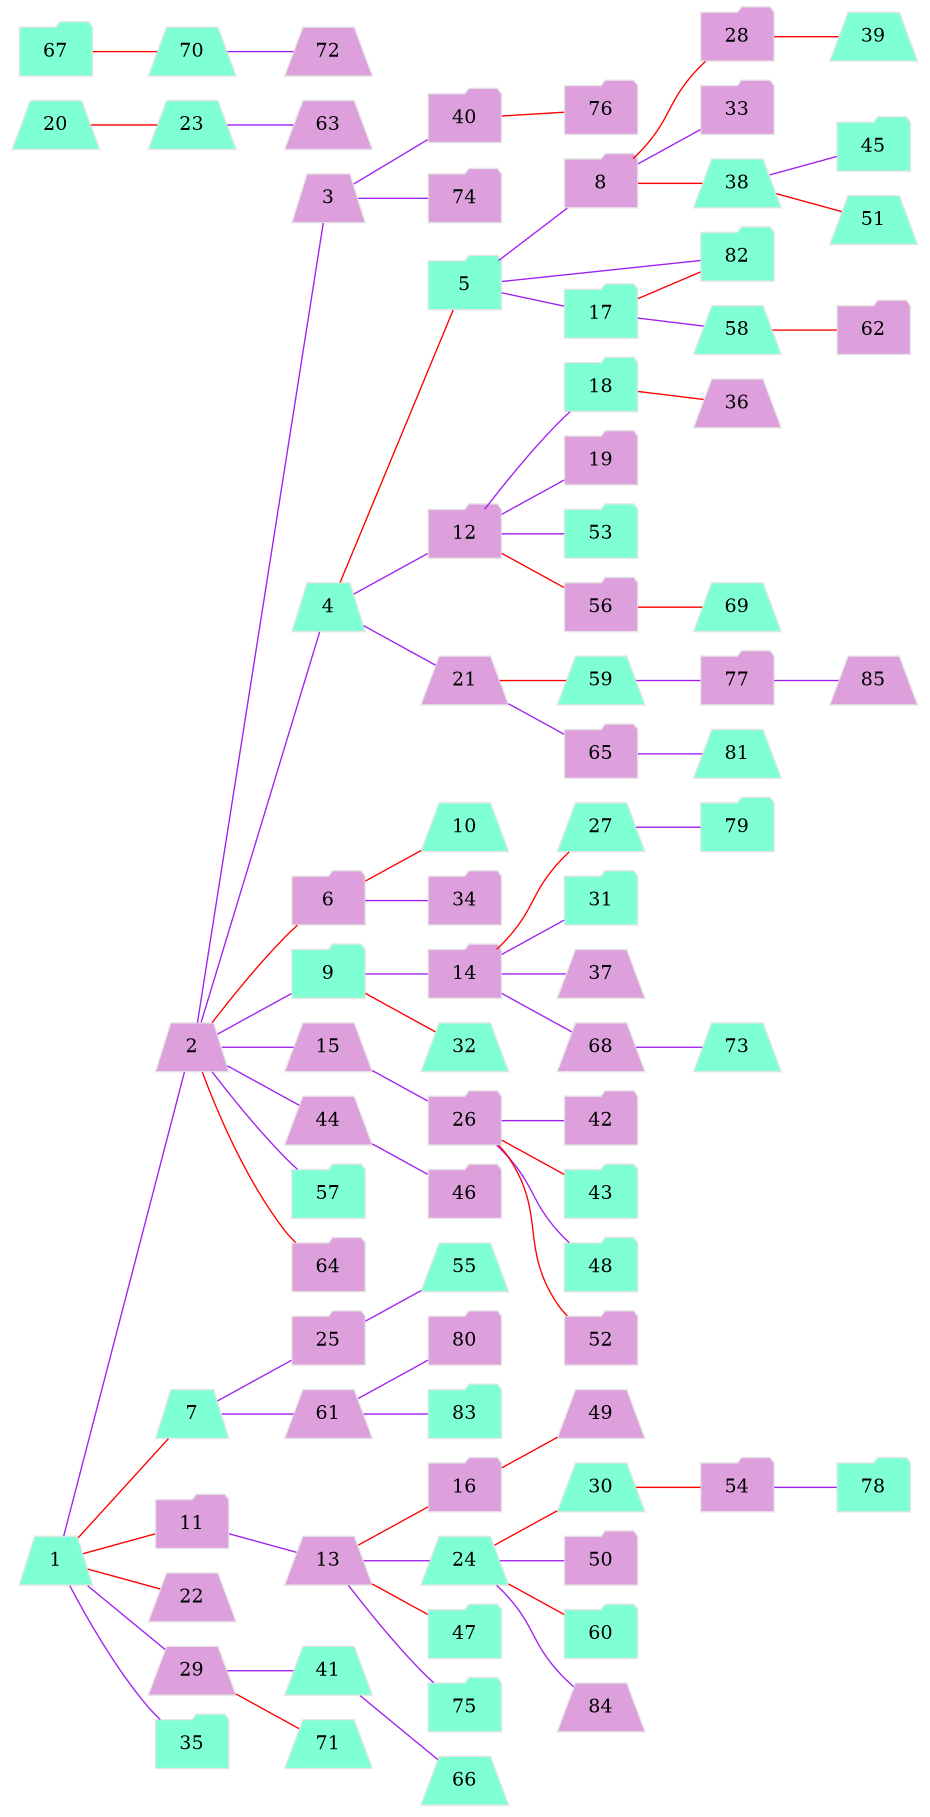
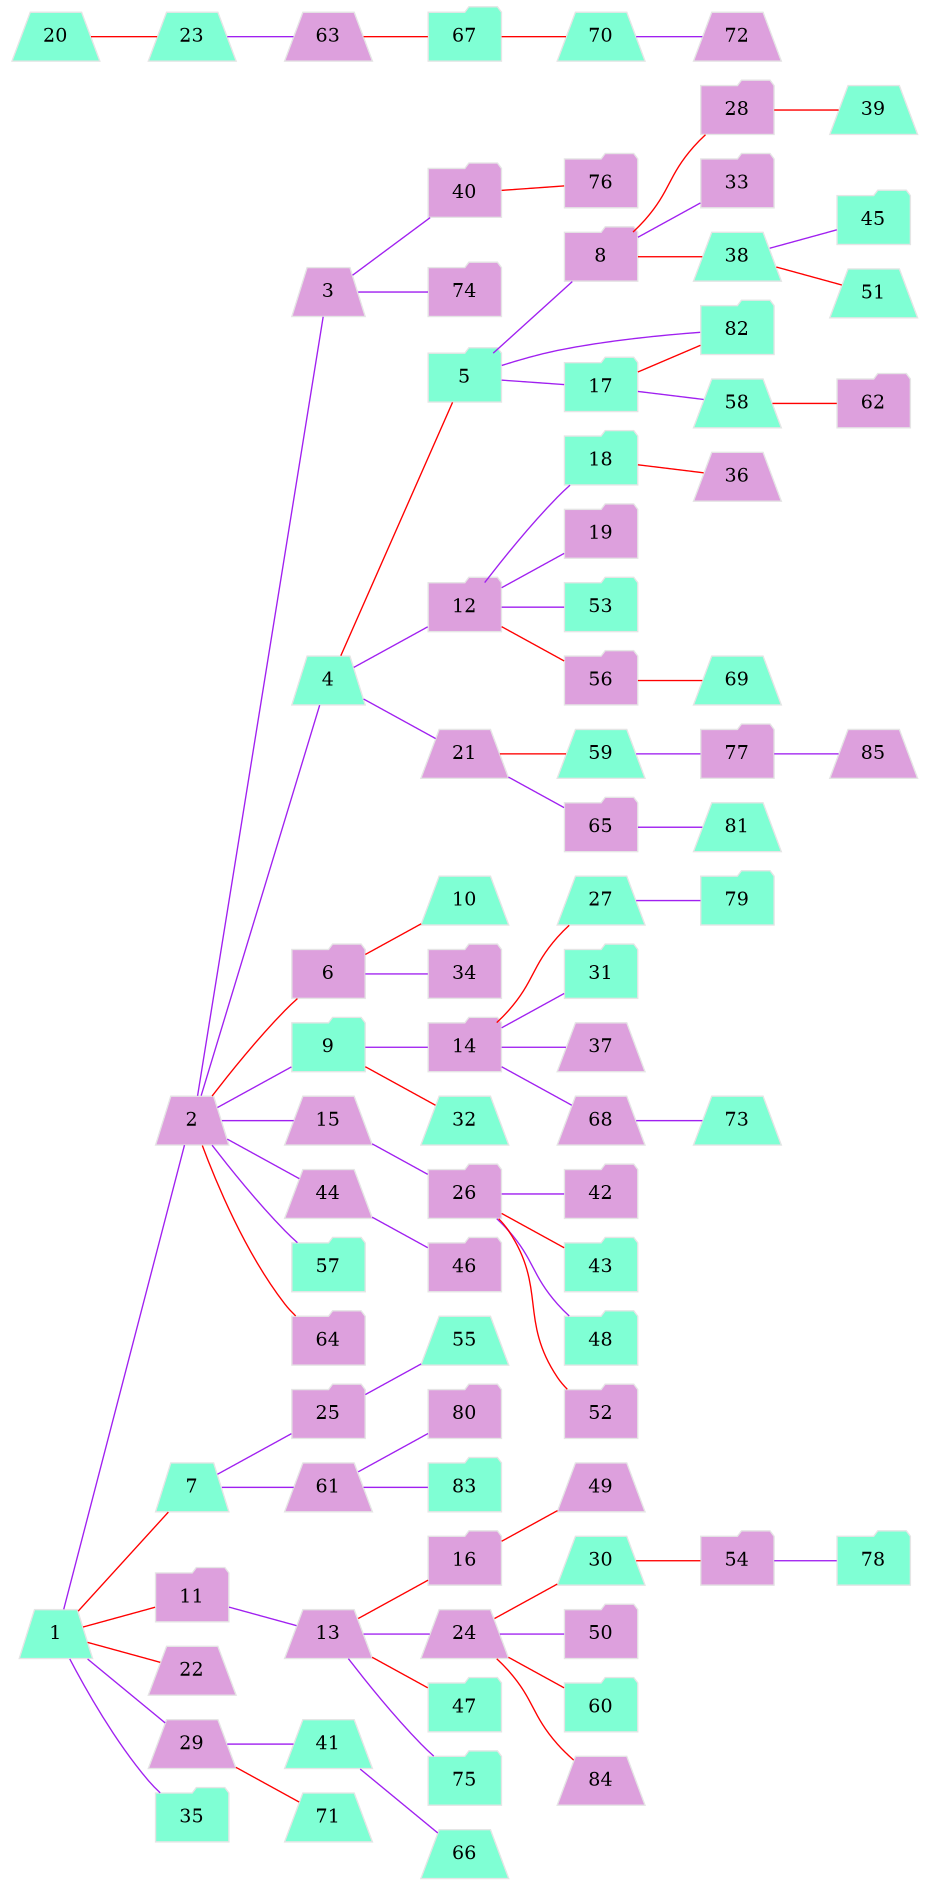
edge "63" -- "67": added
node "24": fillcolor aquamarine -> plum
edge "24" -- "84": color purple -> red
